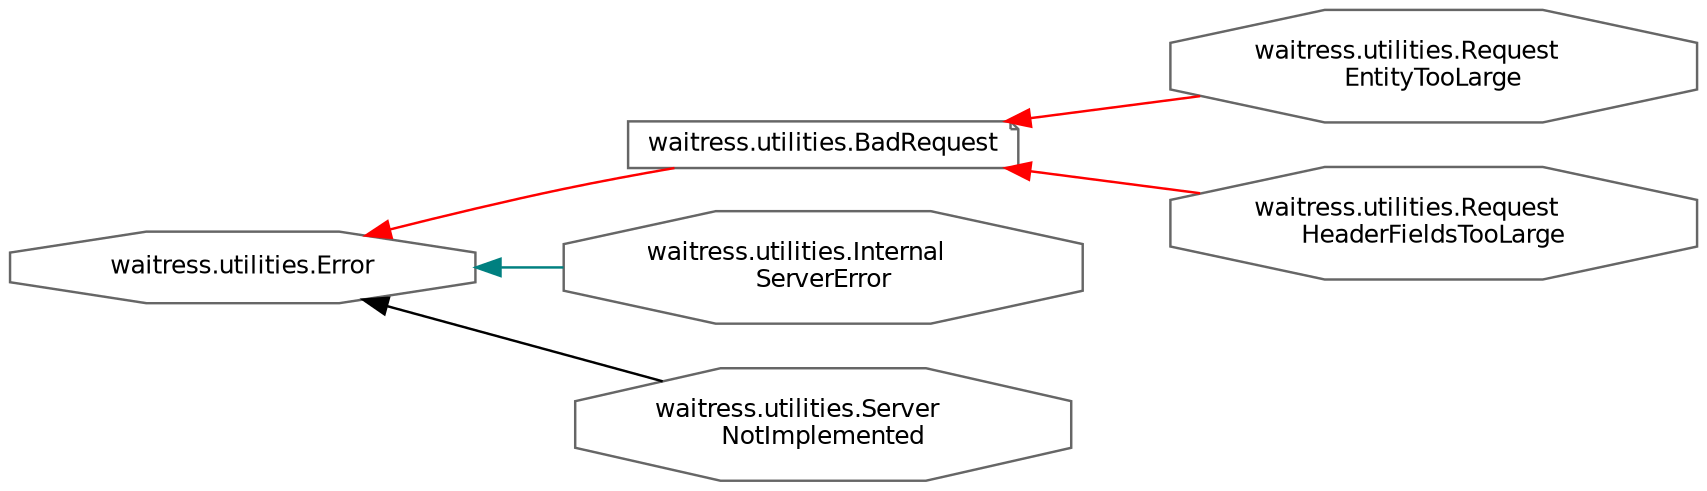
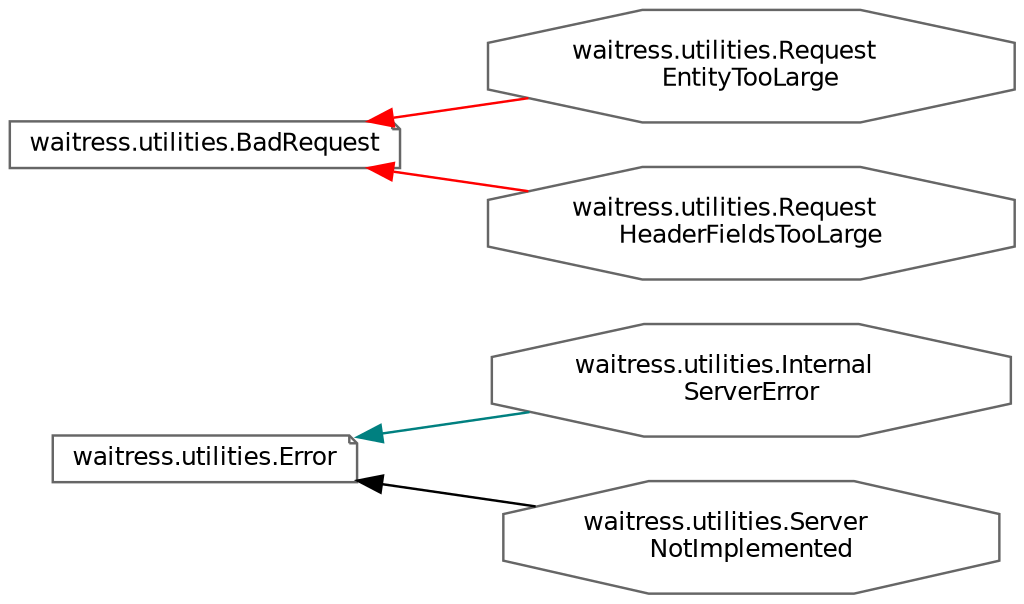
edge "waitress.utilities.BadRequest" -> "waitress.utilities.Error": removed
node "waitress.utilities.Error": shape octagon -> note
